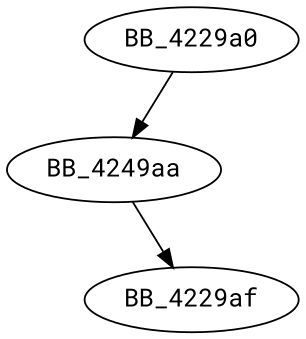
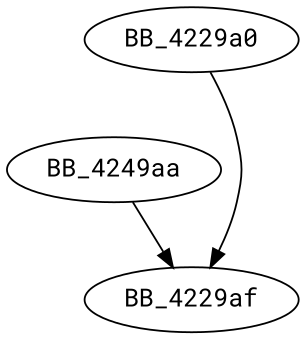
edge "BB_4229a0" -> "BB_4249aa": now "BB_4229a0" -> "BB_4229af"
